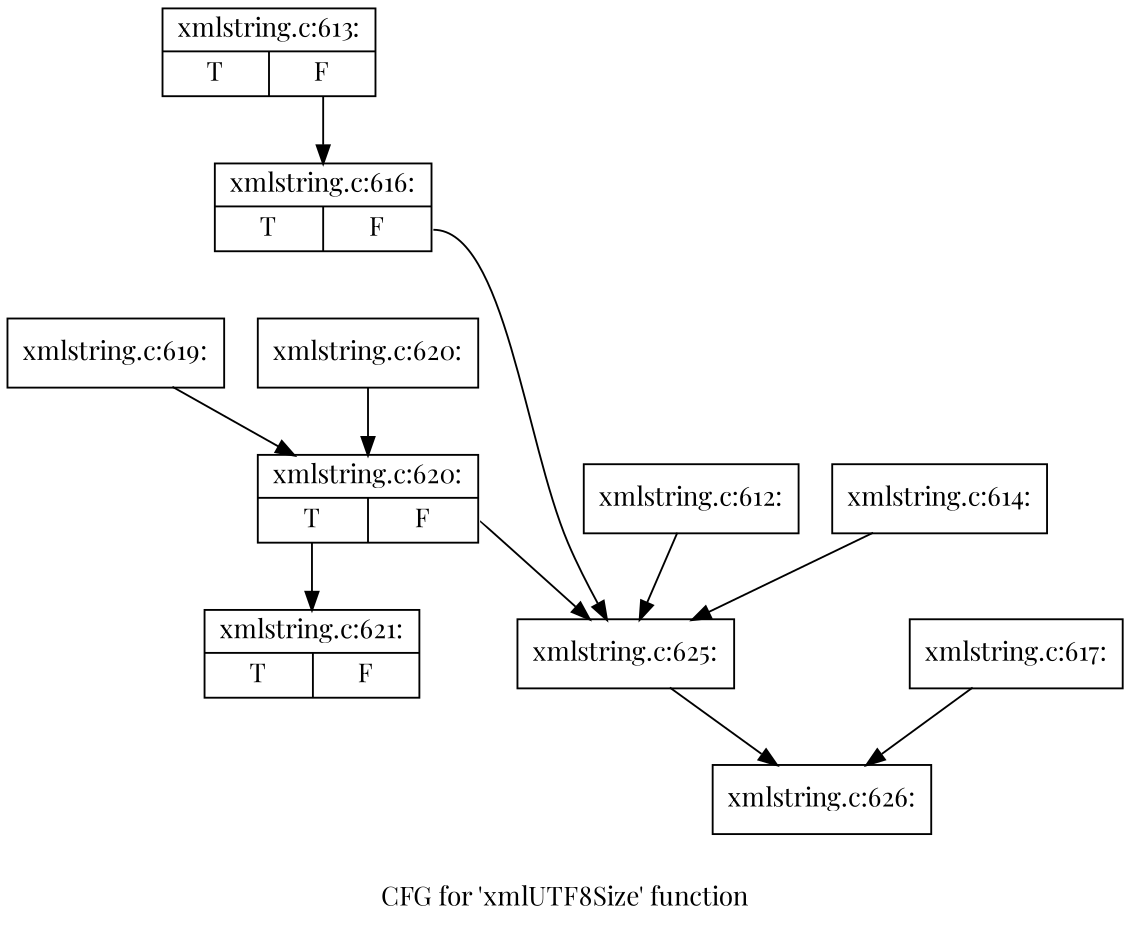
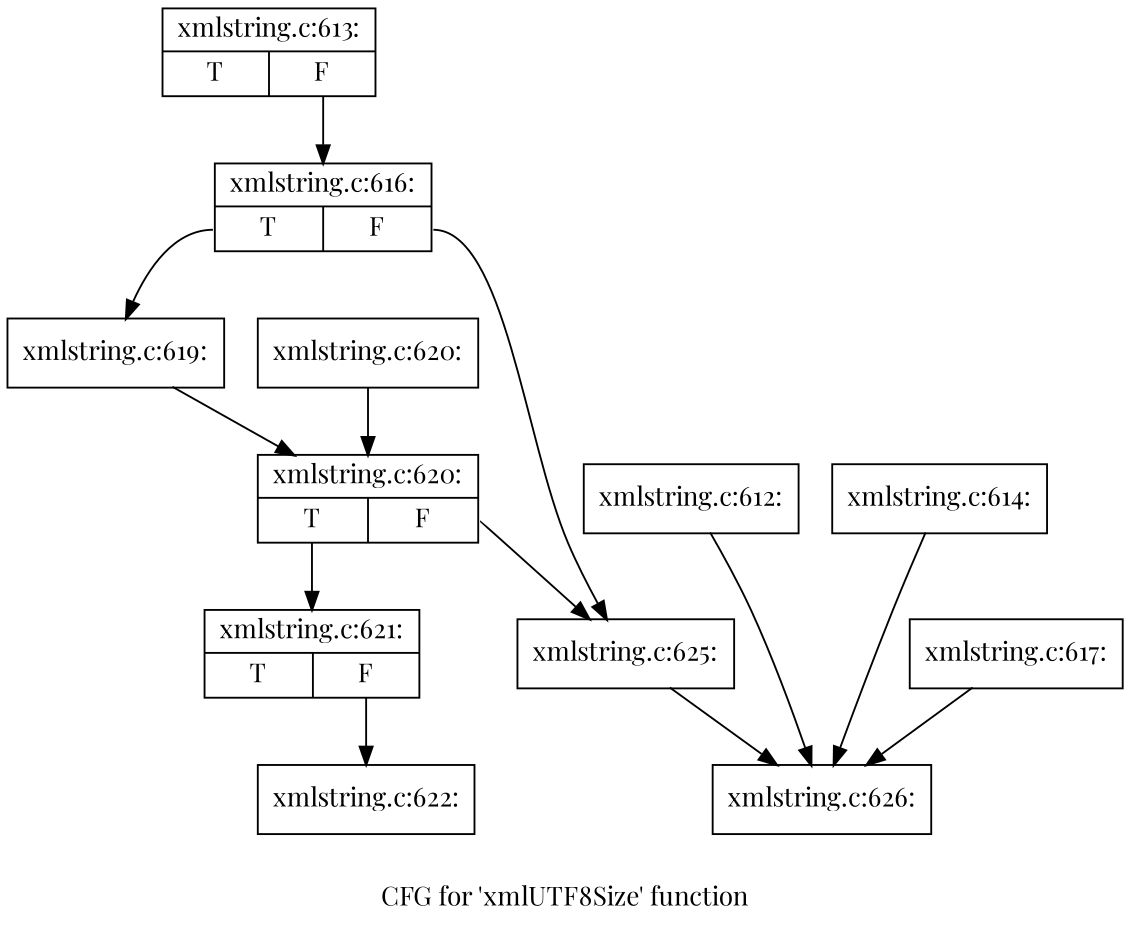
edge "xmlstring.c:616:" -> "xmlstring.c:619:": added
edge "xmlstring.c:612:" -> "xmlstring.c:625:": now "xmlstring.c:612:" -> "xmlstring.c:626:"
edge "xmlstring.c:614:" -> "xmlstring.c:625:": now "xmlstring.c:614:" -> "xmlstring.c:626:"
node "xmlstring.c:622:": added
